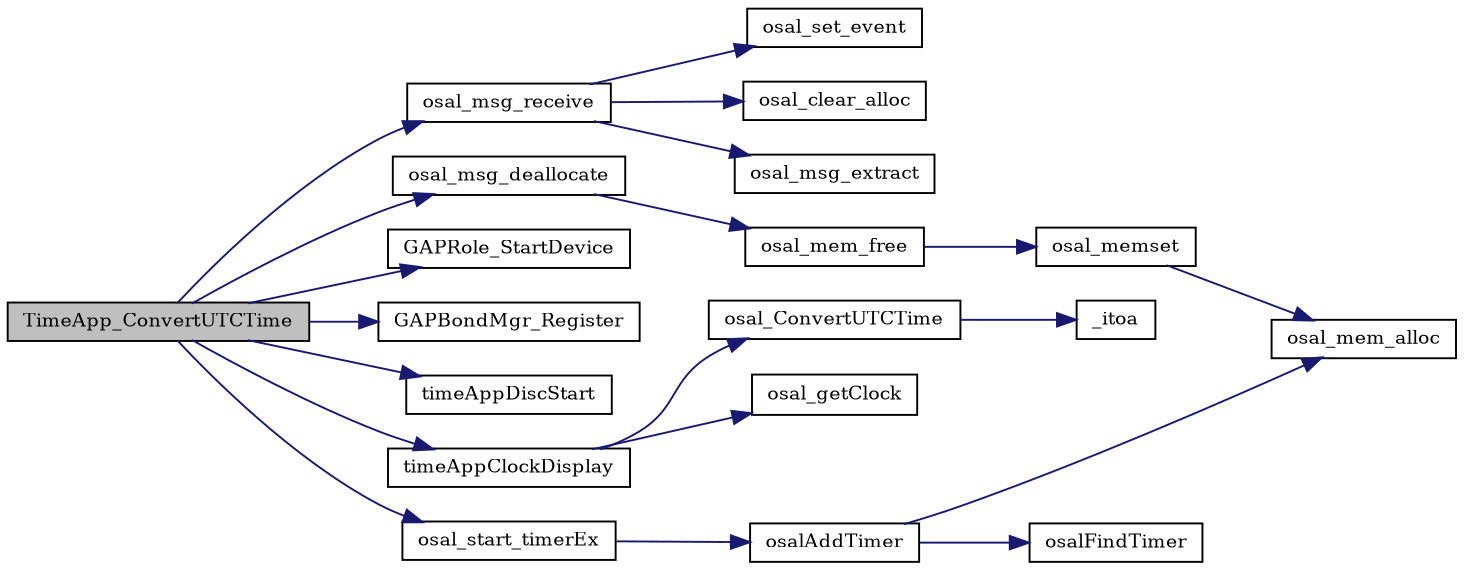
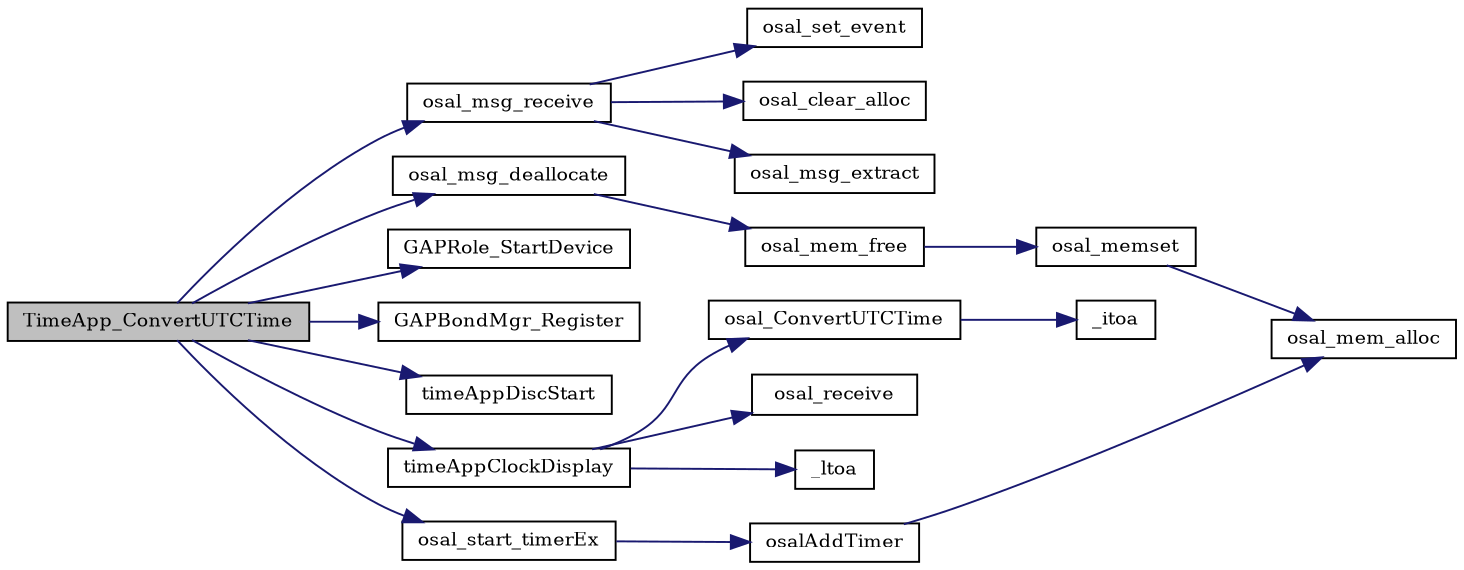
node "osal_getClock": label "osal_getClock" -> "osal_receive"
node "_ltoa": added
node "osalFindTimer": removed
